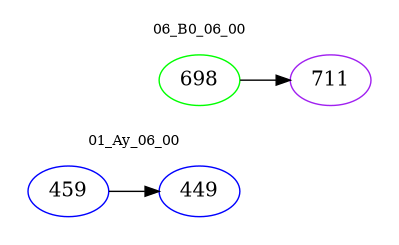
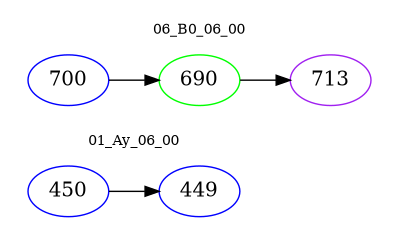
node "700": added
node "698": label "698" -> "690"
node "711": label "711" -> "713"
node "459": label "459" -> "450"
